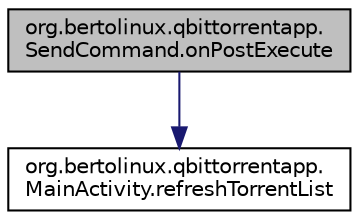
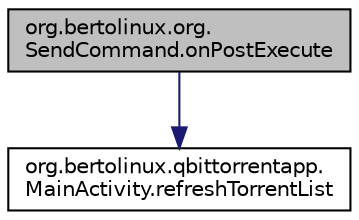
node "org.bertolinux.qbittorrentapp. SendCommand.onPostExecute": label "org.bertolinux.qbittorrentapp. SendCommand.onPostExecute" -> "org.bertolinux.org. SendCommand.onPostExecute"
